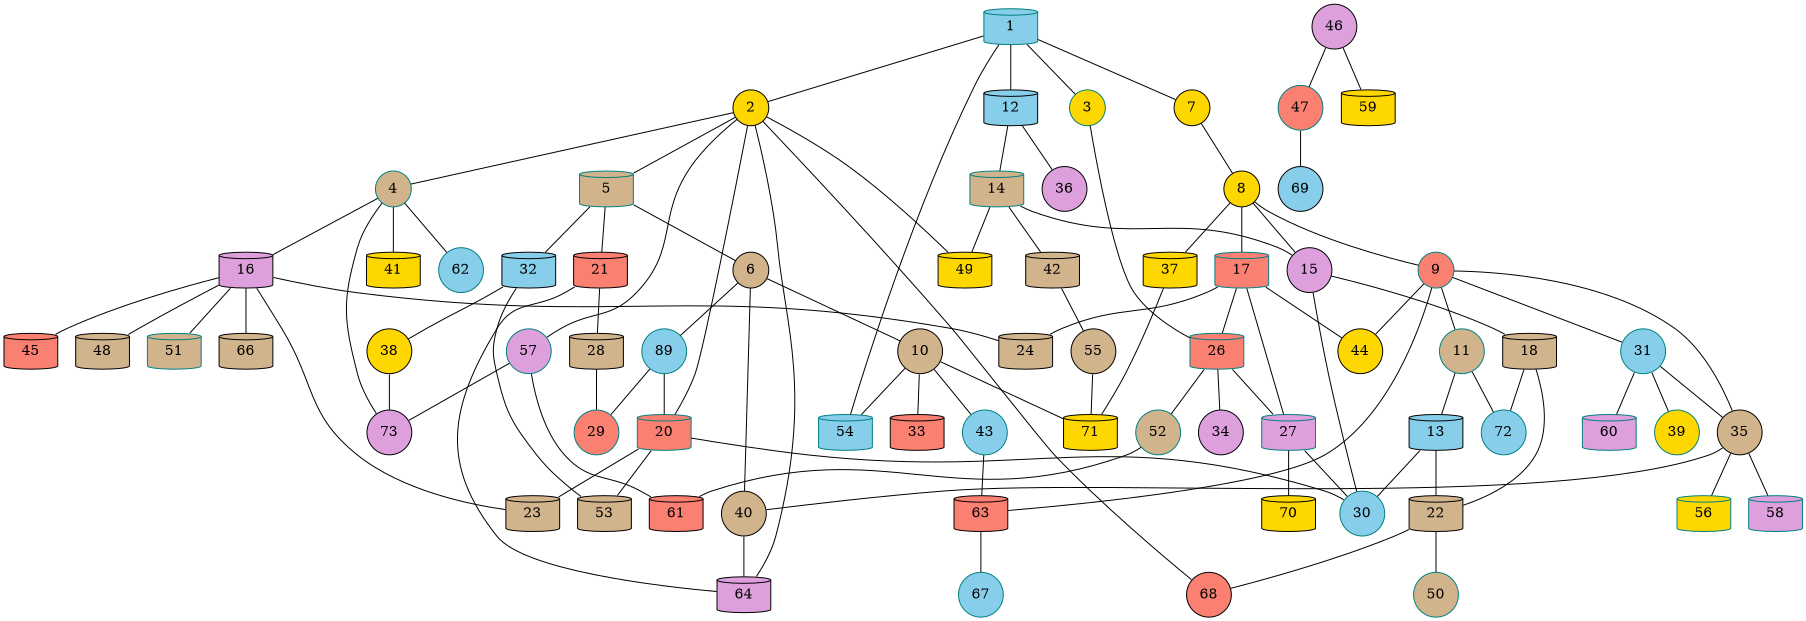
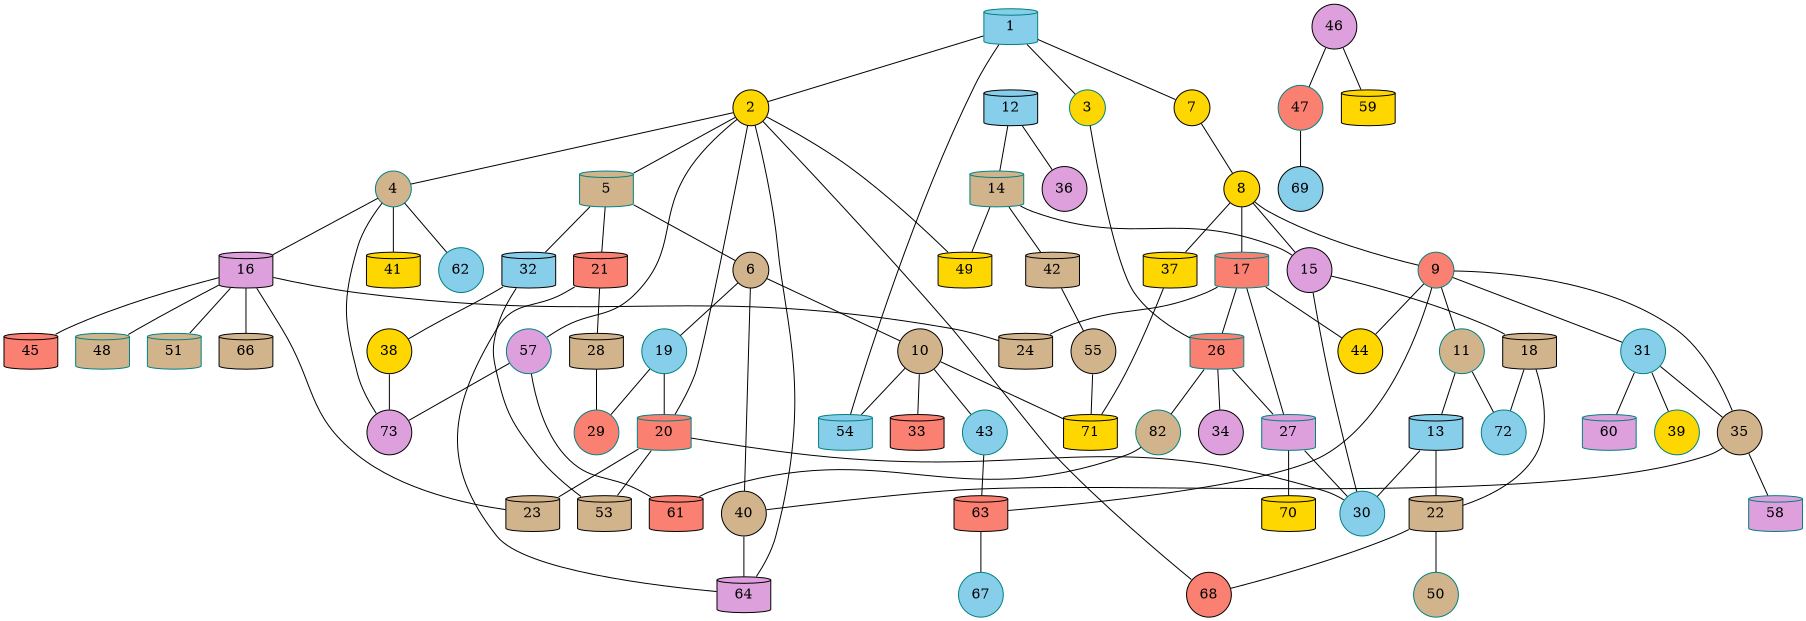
edge "1" -- "12": removed
node "48": color black -> teal
node "89": label "89" -> "19"
node "52": label "52" -> "82"
node "56": removed
